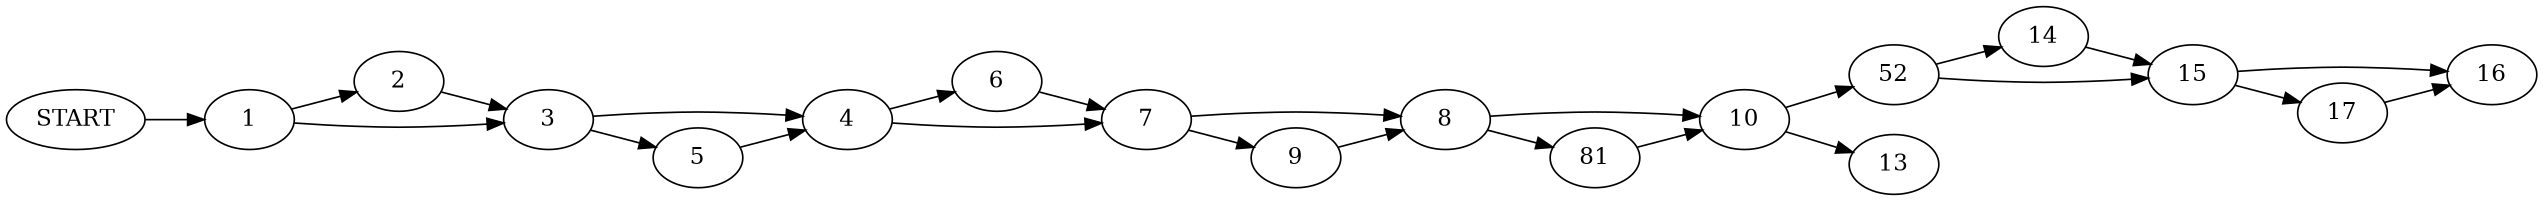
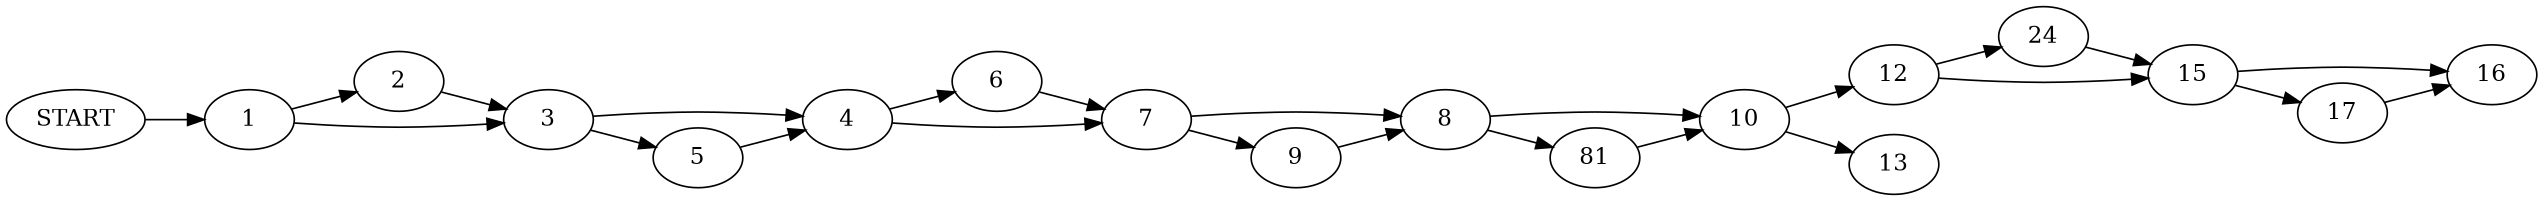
node "14": label "14" -> "24"
node "52": label "52" -> "12"
